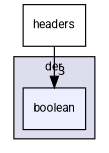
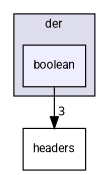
edge "headers" -> "boolean": reversed
